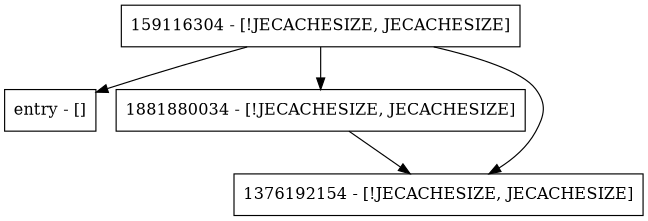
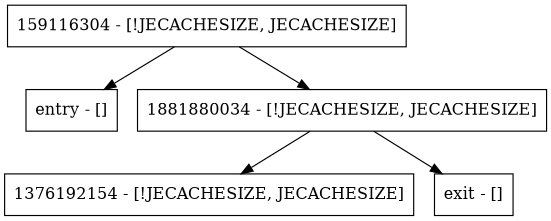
edge "159116304 - [!JECACHESIZE, JECACHESIZE]" -> "1376192154 - [!JECACHESIZE, JECACHESIZE]": removed
node "exit - []": added
